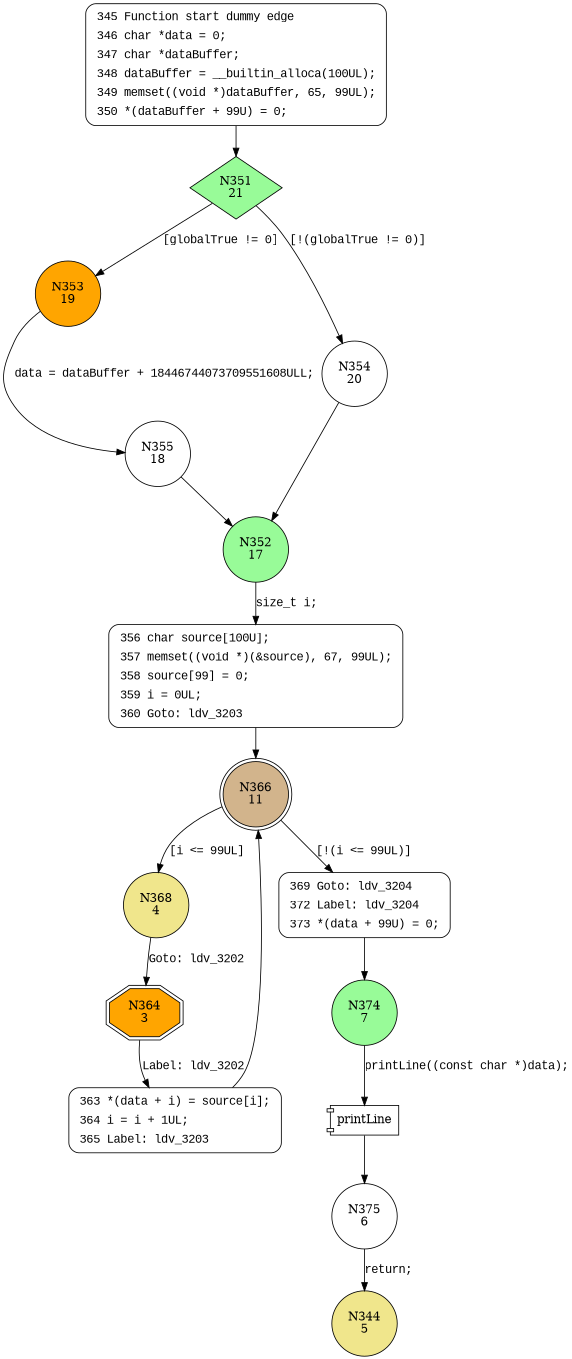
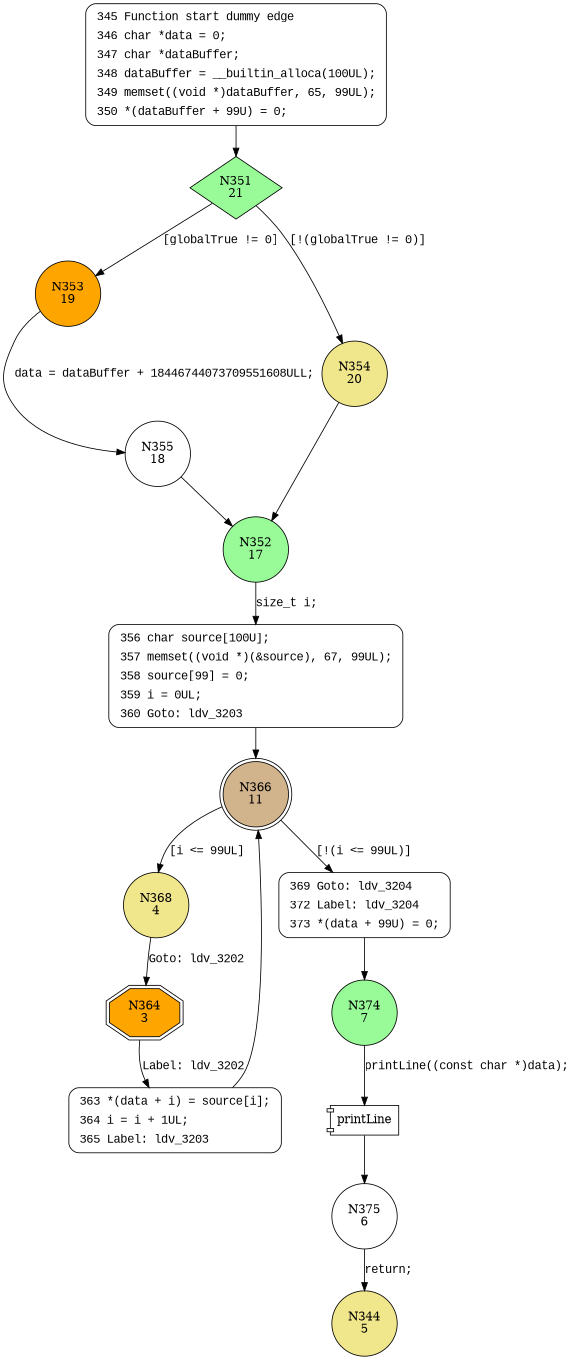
node "N354 20": fillcolor white -> khaki
